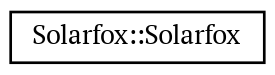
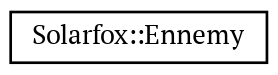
node "Solarfox::Solarfox": label "Solarfox::Solarfox" -> "Solarfox::Ennemy"
